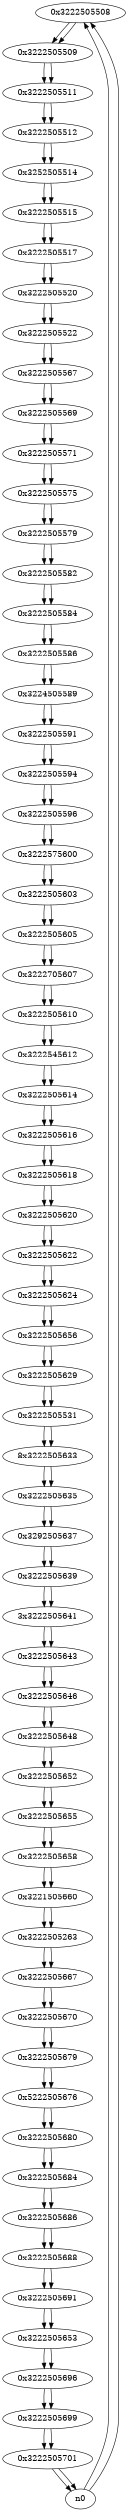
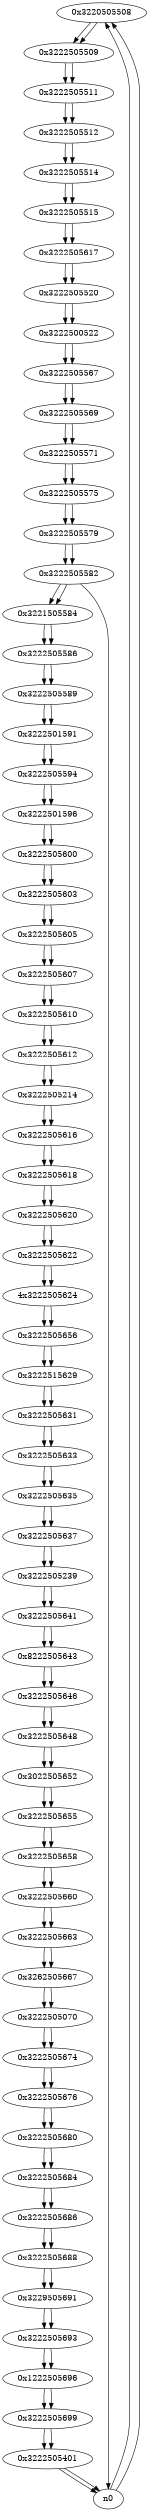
node "0x3222505508": label "0x3222505508" -> "0x3220505508"
node "0x3252505514": label "0x3252505514" -> "0x3222505514"
node "0x3222505517": label "0x3222505517" -> "0x3222505617"
node "0x3222505522": label "0x3222505522" -> "0x3222500522"
node "0x3222505584": label "0x3222505584" -> "0x3221505584"
node "0x3224505589": label "0x3224505589" -> "0x3222505589"
node "0x3222505591": label "0x3222505591" -> "0x3222501591"
node "0x3222505596": label "0x3222505596" -> "0x3222501596"
node "0x3222575600": label "0x3222575600" -> "0x3222505600"
node "0x3222705607": label "0x3222705607" -> "0x3222505607"
node "0x3222545612": label "0x3222545612" -> "0x3222505612"
node "0x3222505614": label "0x3222505614" -> "0x3222505214"
node "0x3222505624": label "0x3222505624" -> "4x3222505624"
node "0x3222505629": label "0x3222505629" -> "0x3222515629"
node "0x3222505531": label "0x3222505531" -> "0x3222505631"
node "8x3222505633": label "8x3222505633" -> "0x3222505633"
edge "0x3222505582" -> "n0": added
node "0x3292505637": label "0x3292505637" -> "0x3222505637"
node "0x3222505639": label "0x3222505639" -> "0x3222505239"
node "3x3222505641": label "3x3222505641" -> "0x3222505641"
node "0x3222505643": label "0x3222505643" -> "0x8222505643"
node "0x3222505652": label "0x3222505652" -> "0x3022505652"
node "0x3221505660": label "0x3221505660" -> "0x3222505660"
node "0x3222505263": label "0x3222505263" -> "0x3222505663"
node "0x3222505667": label "0x3222505667" -> "0x3262505667"
node "0x3222505670": label "0x3222505670" -> "0x3222505070"
node "0x3222505679": label "0x3222505679" -> "0x3222505674"
node "0x5222505676": label "0x5222505676" -> "0x3222505676"
node "0x3222505691": label "0x3222505691" -> "0x3229505691"
node "0x3222505653": label "0x3222505653" -> "0x3222505693"
node "0x3222505696": label "0x3222505696" -> "0x1222505696"
node "0x3222505701": label "0x3222505701" -> "0x3222505401"
